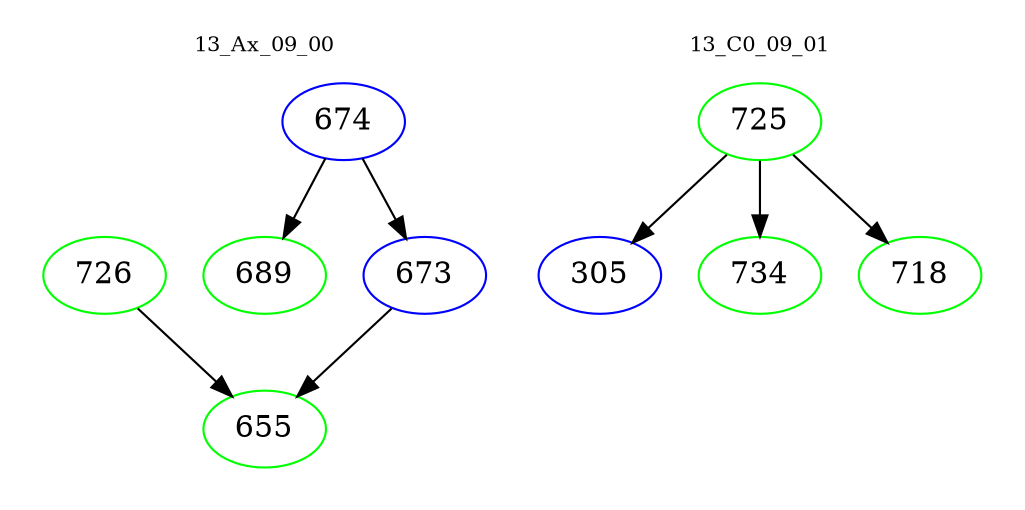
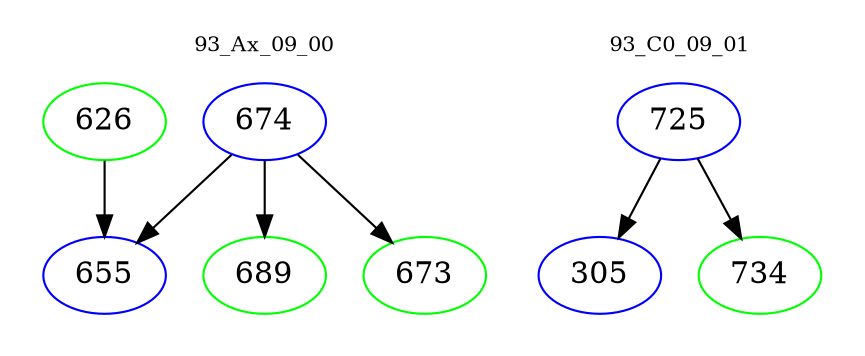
cluster "13_Ax_09_00": label "13_Ax_09_00" -> "93_Ax_09_00"
cluster "13_C0_09_01": label "13_C0_09_01" -> "93_C0_09_01"
node "725": color green -> blue
node "726": label "726" -> "626"
node "673": color blue -> green
node "718": removed
edge "673" -> "655": now "674" -> "655"
node "655": color green -> blue
